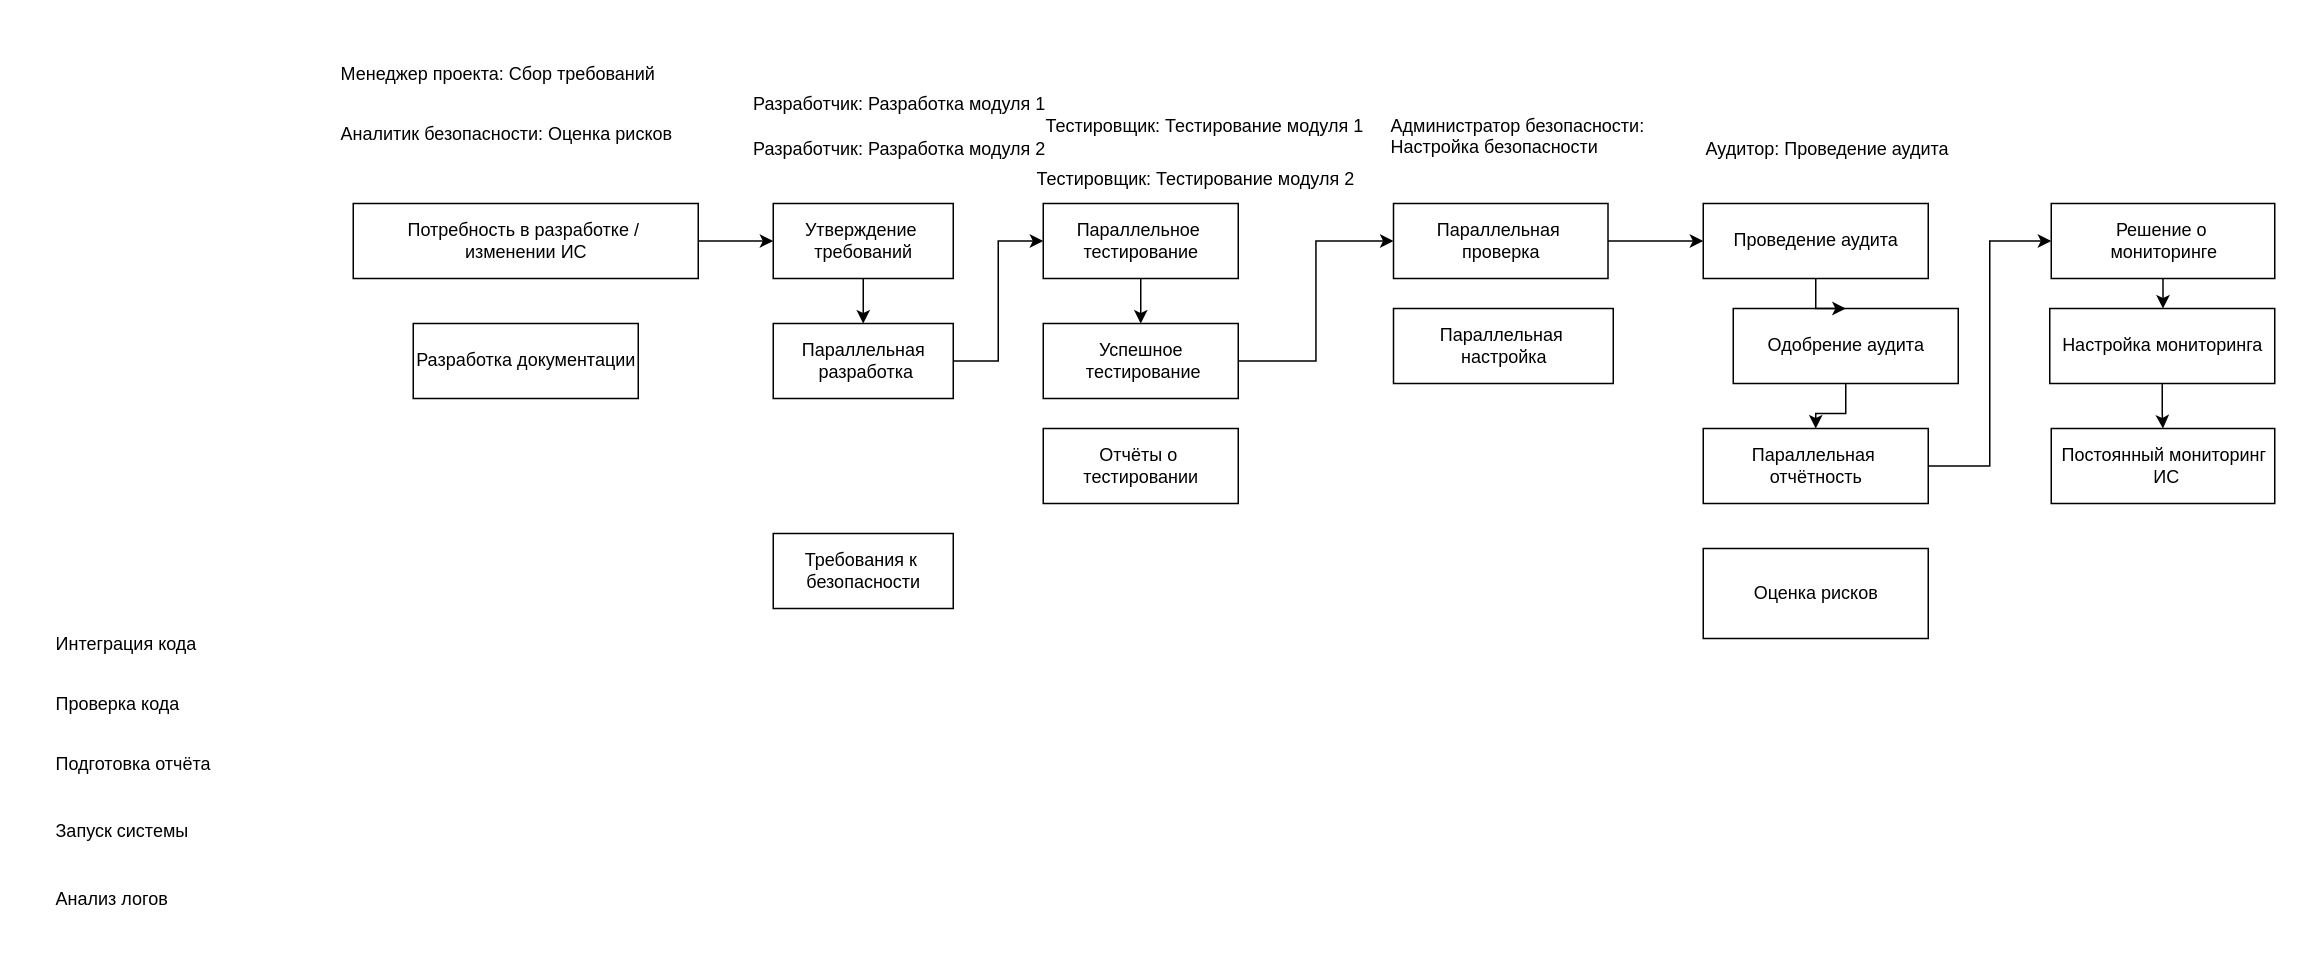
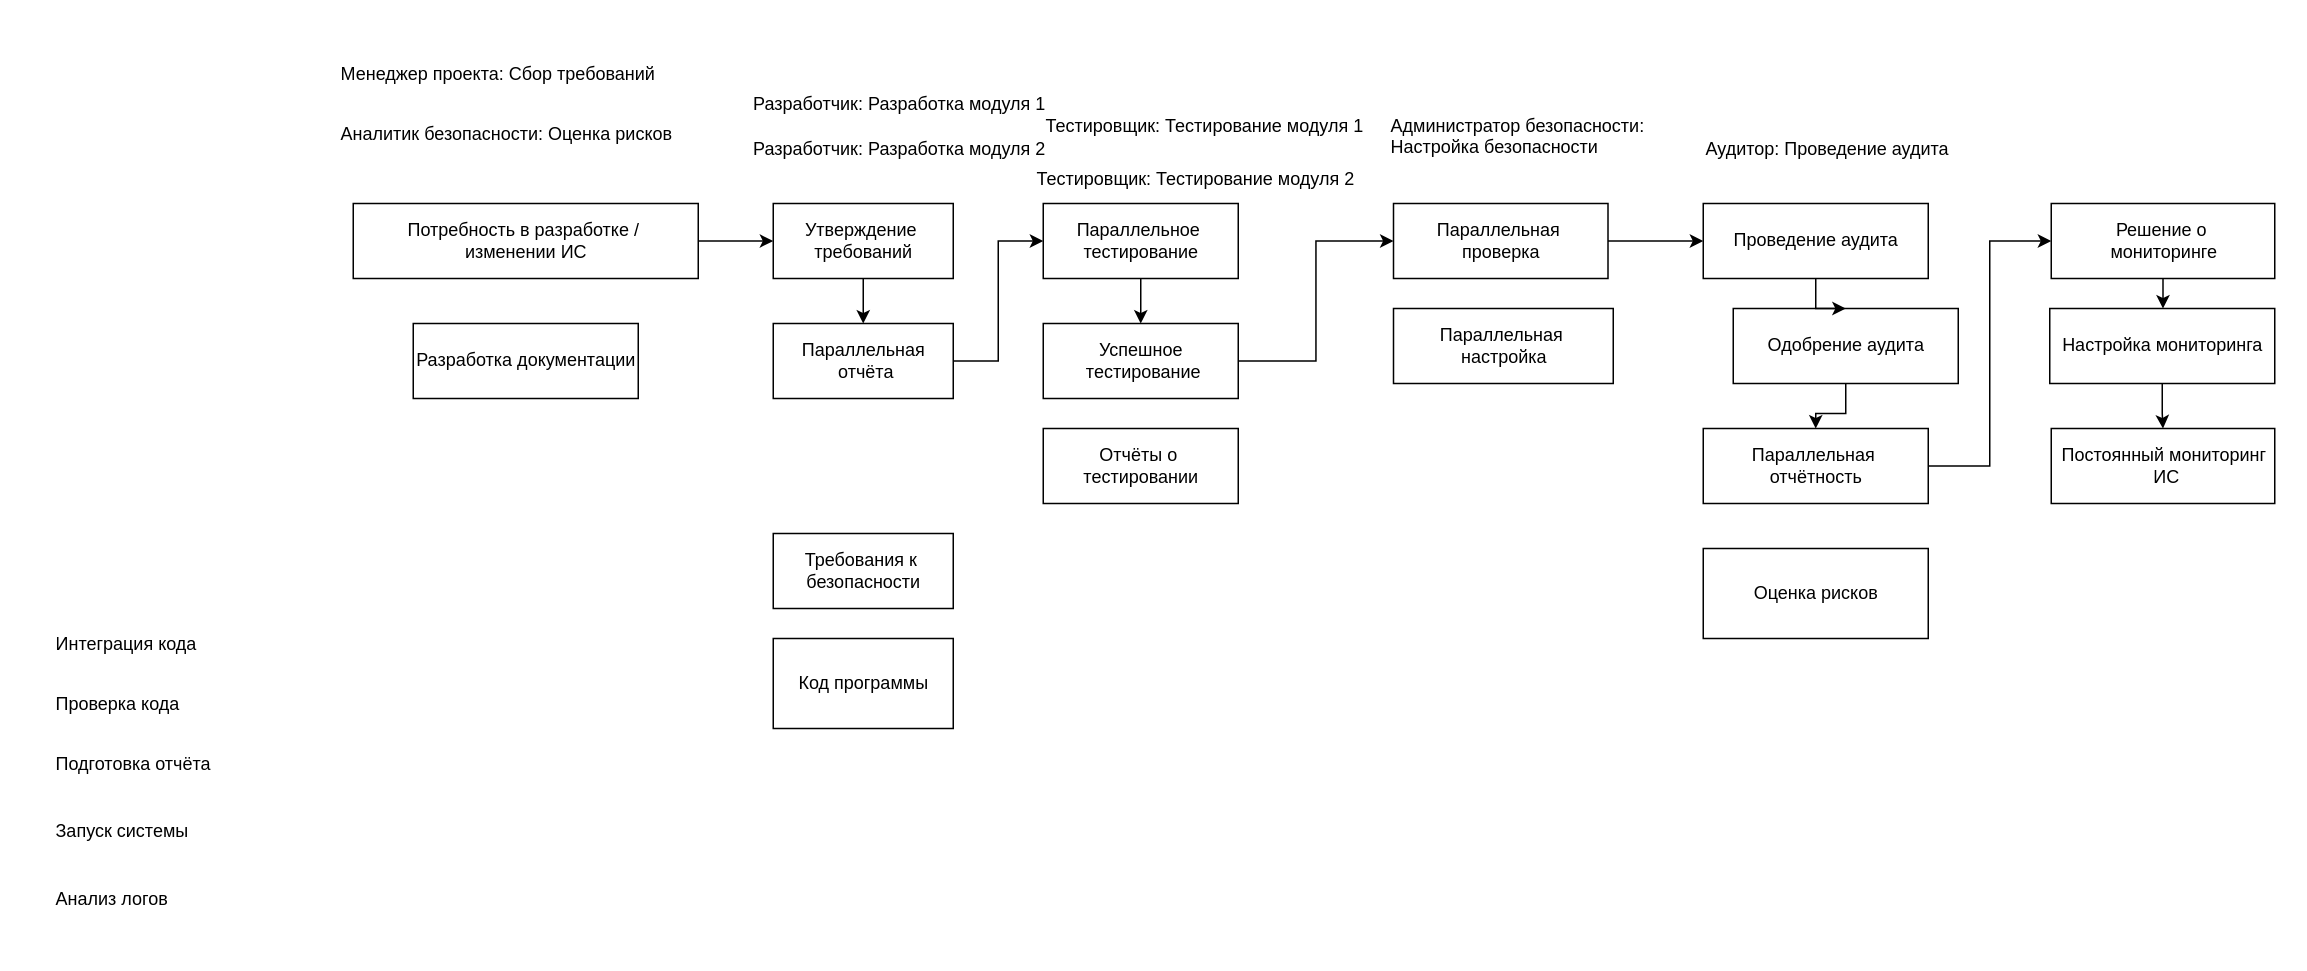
node "Параллельная разработка": label "Параллельная разработка" -> "Параллельная отчёта"
node "Код программы": added
